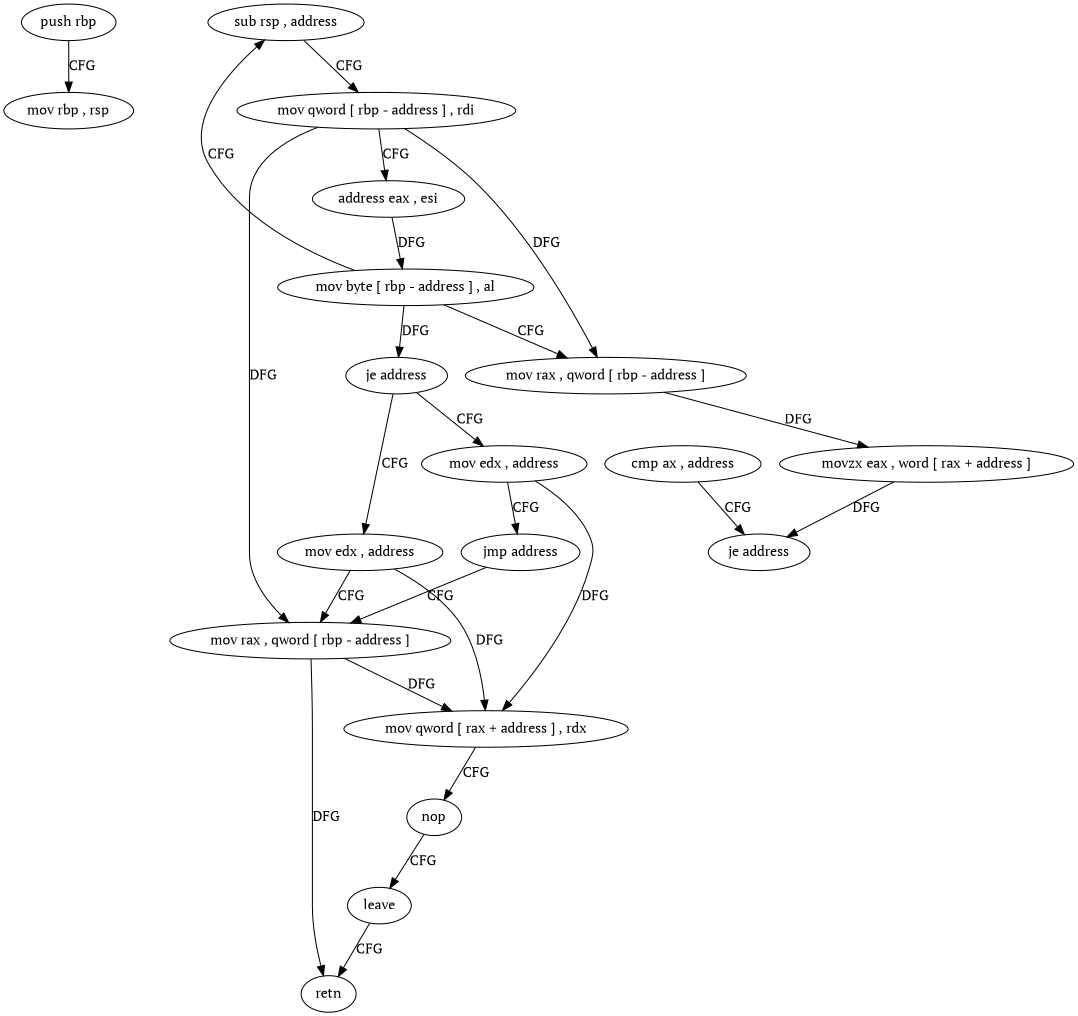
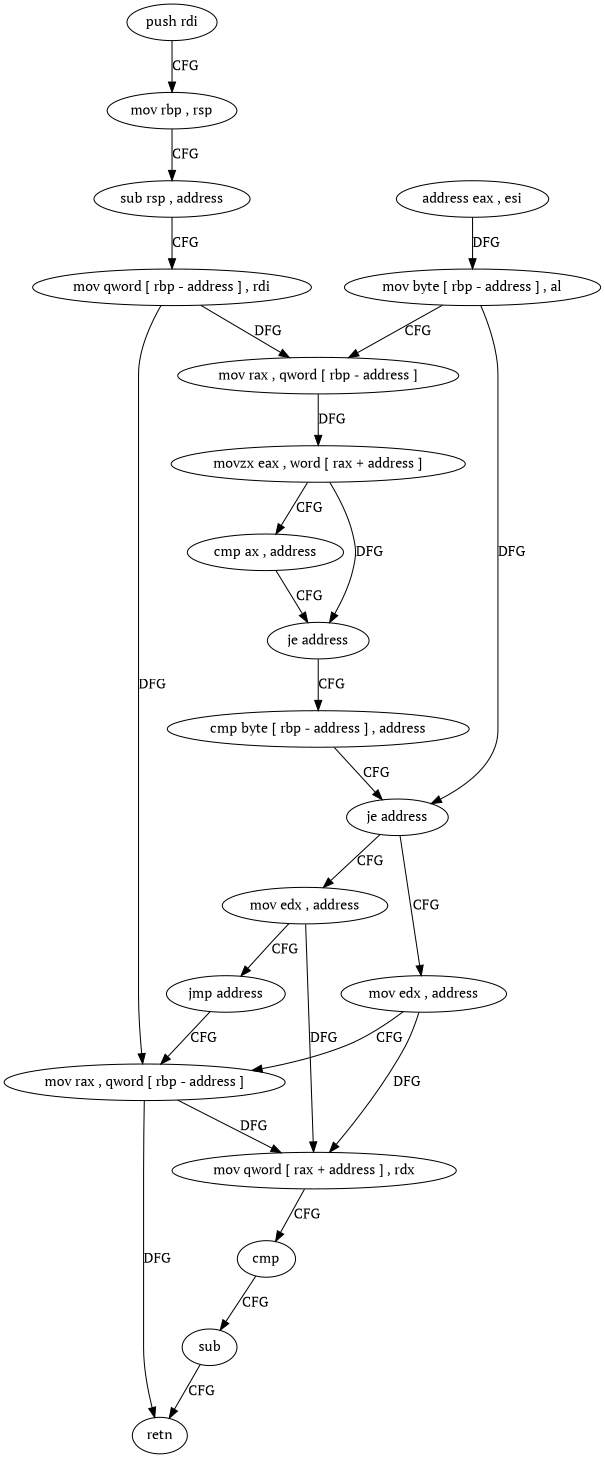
node "push rbp": label "push rbp" -> "push rdi"
edge "mov qword [ rbp - address ] , rdi" -> "address eax , esi": removed, label "CFG"
edge "mov byte [ rbp - address ] , al" -> "sub rsp , address": now "mov rbp , rsp" -> "sub rsp , address"
edge "movzx eax , word [ rax + address ]" -> "cmp ax , address": added, label "CFG"
node "cmp byte [ rbp - address ] , address": added
node "nop": label "nop" -> "cmp"
node "leave": label "leave" -> "sub"
